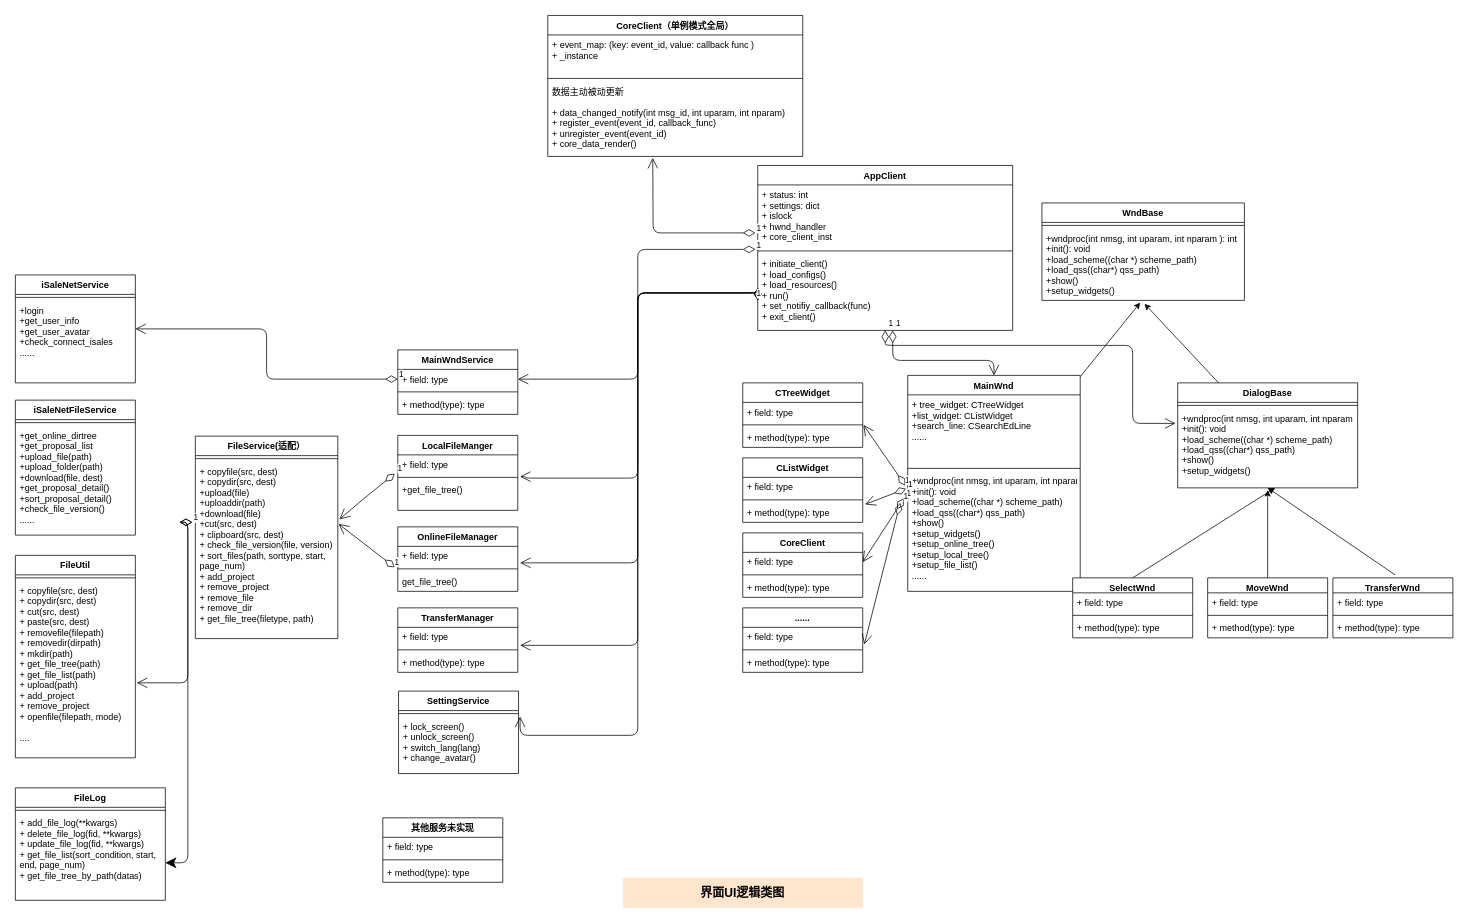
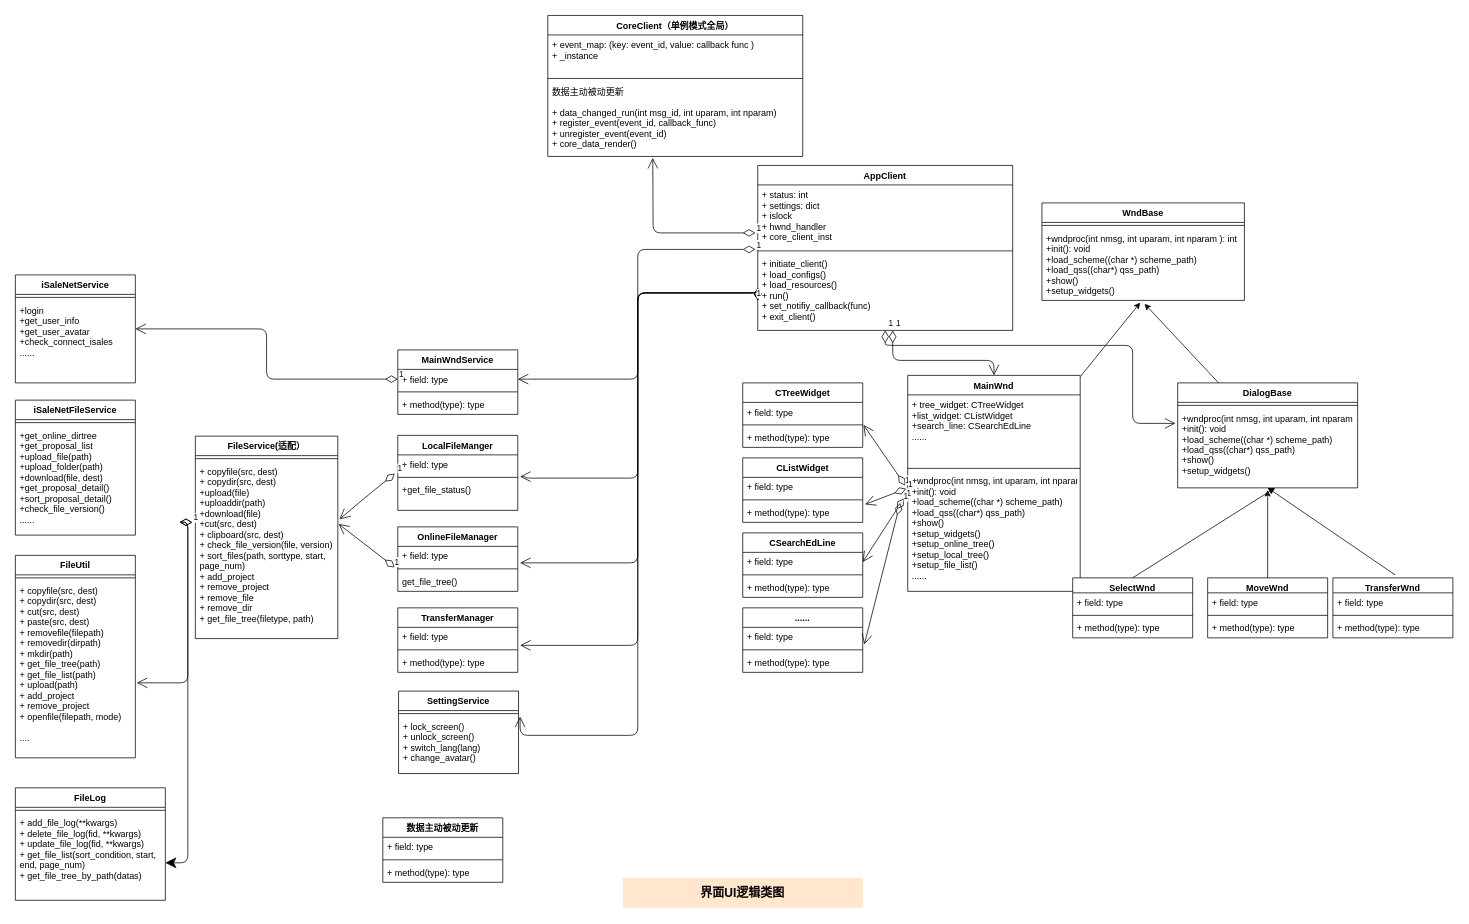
node "数据主动被动更新 + data_changed_notify(int msg_id, int uparam, int nparam) + register_event(event_id, callback_func) + unregister_event(event_id) + core_data_render()": label "数据主动被动更新 + data_changed_notify(int msg_id, int uparam, int nparam) + register_event(event_id, callback_func) + unregister_event(event_id) + core_data_render()" -> "数据主动被动更新 + data_changed_run(int msg_id, int uparam, int nparam) + register_event(event_id, callback_func) + unregister_event(event_id) + core_data_render()"
node "+get_file_tree()": label "+get_file_tree()" -> "+get_file_status()"
node "CoreClient": label "CoreClient" -> "CSearchEdLine"
node "其他服务未实现": label "其他服务未实现" -> "数据主动被动更新"
